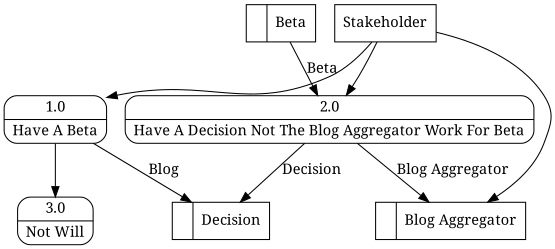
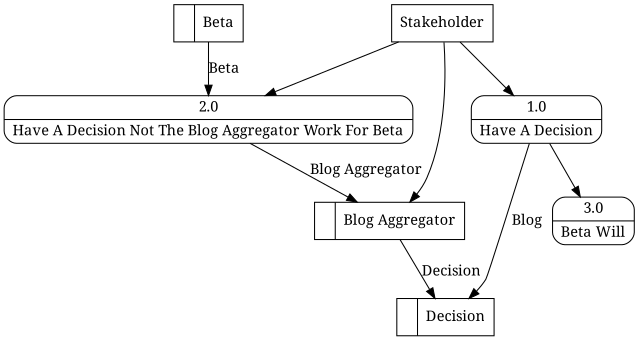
node "1.0": text "Have A Beta" -> "Have A Decision"
edge "2.0" -> "Decision": now "Blog Aggregator" -> "Decision"
node "3.0": text "Not Will" -> "Beta Will"
